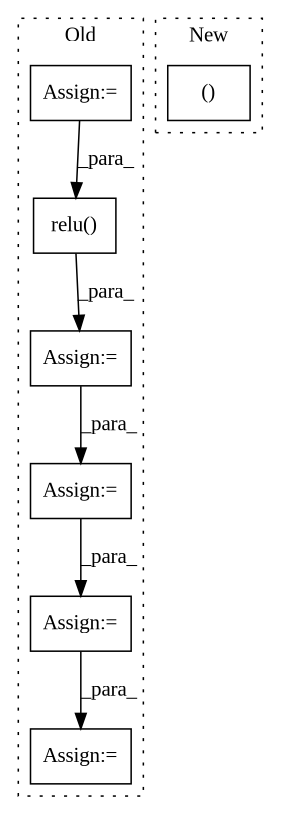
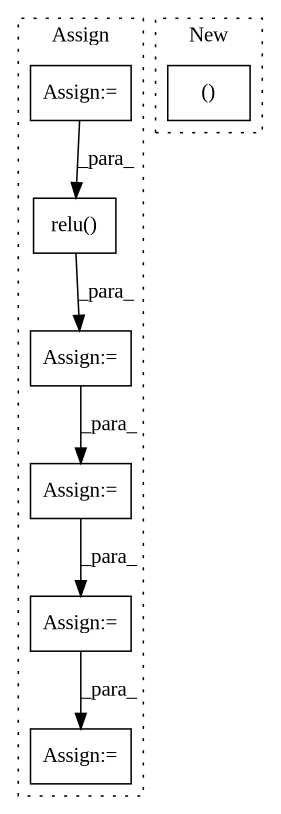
cluster "Old": label "Old" -> "Assign"
